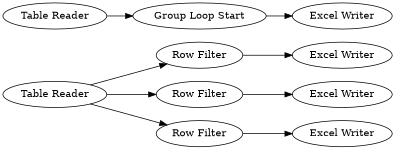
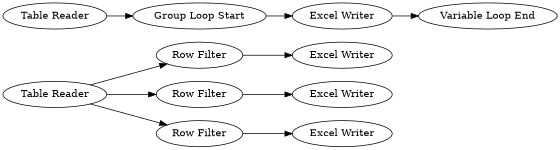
node "Variable Loop End": added
